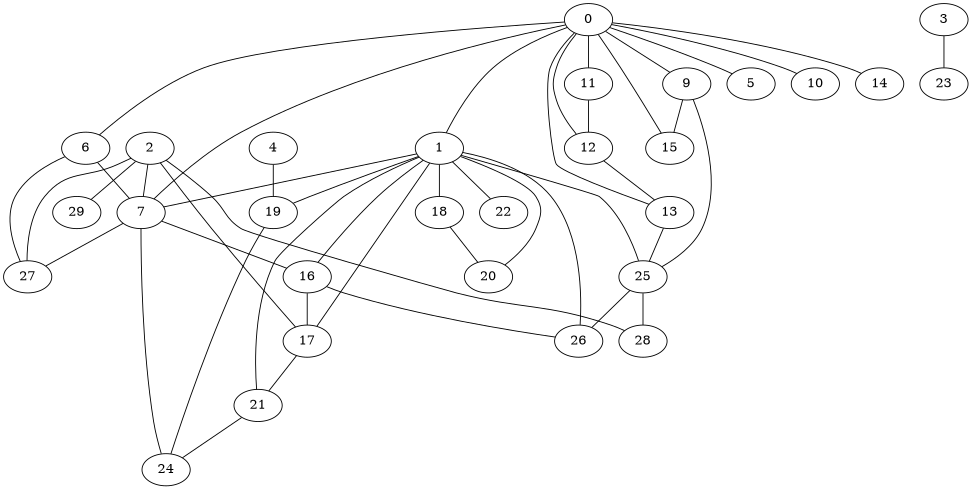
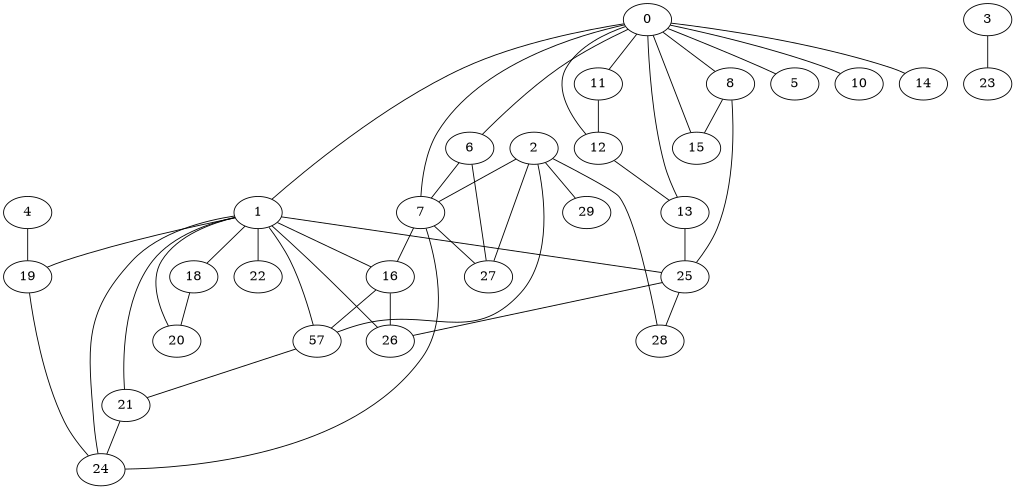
node "9": label "9" -> "8"
edge "1" -- "7": now "1" -- "24"
node "17": label "17" -> "57"
